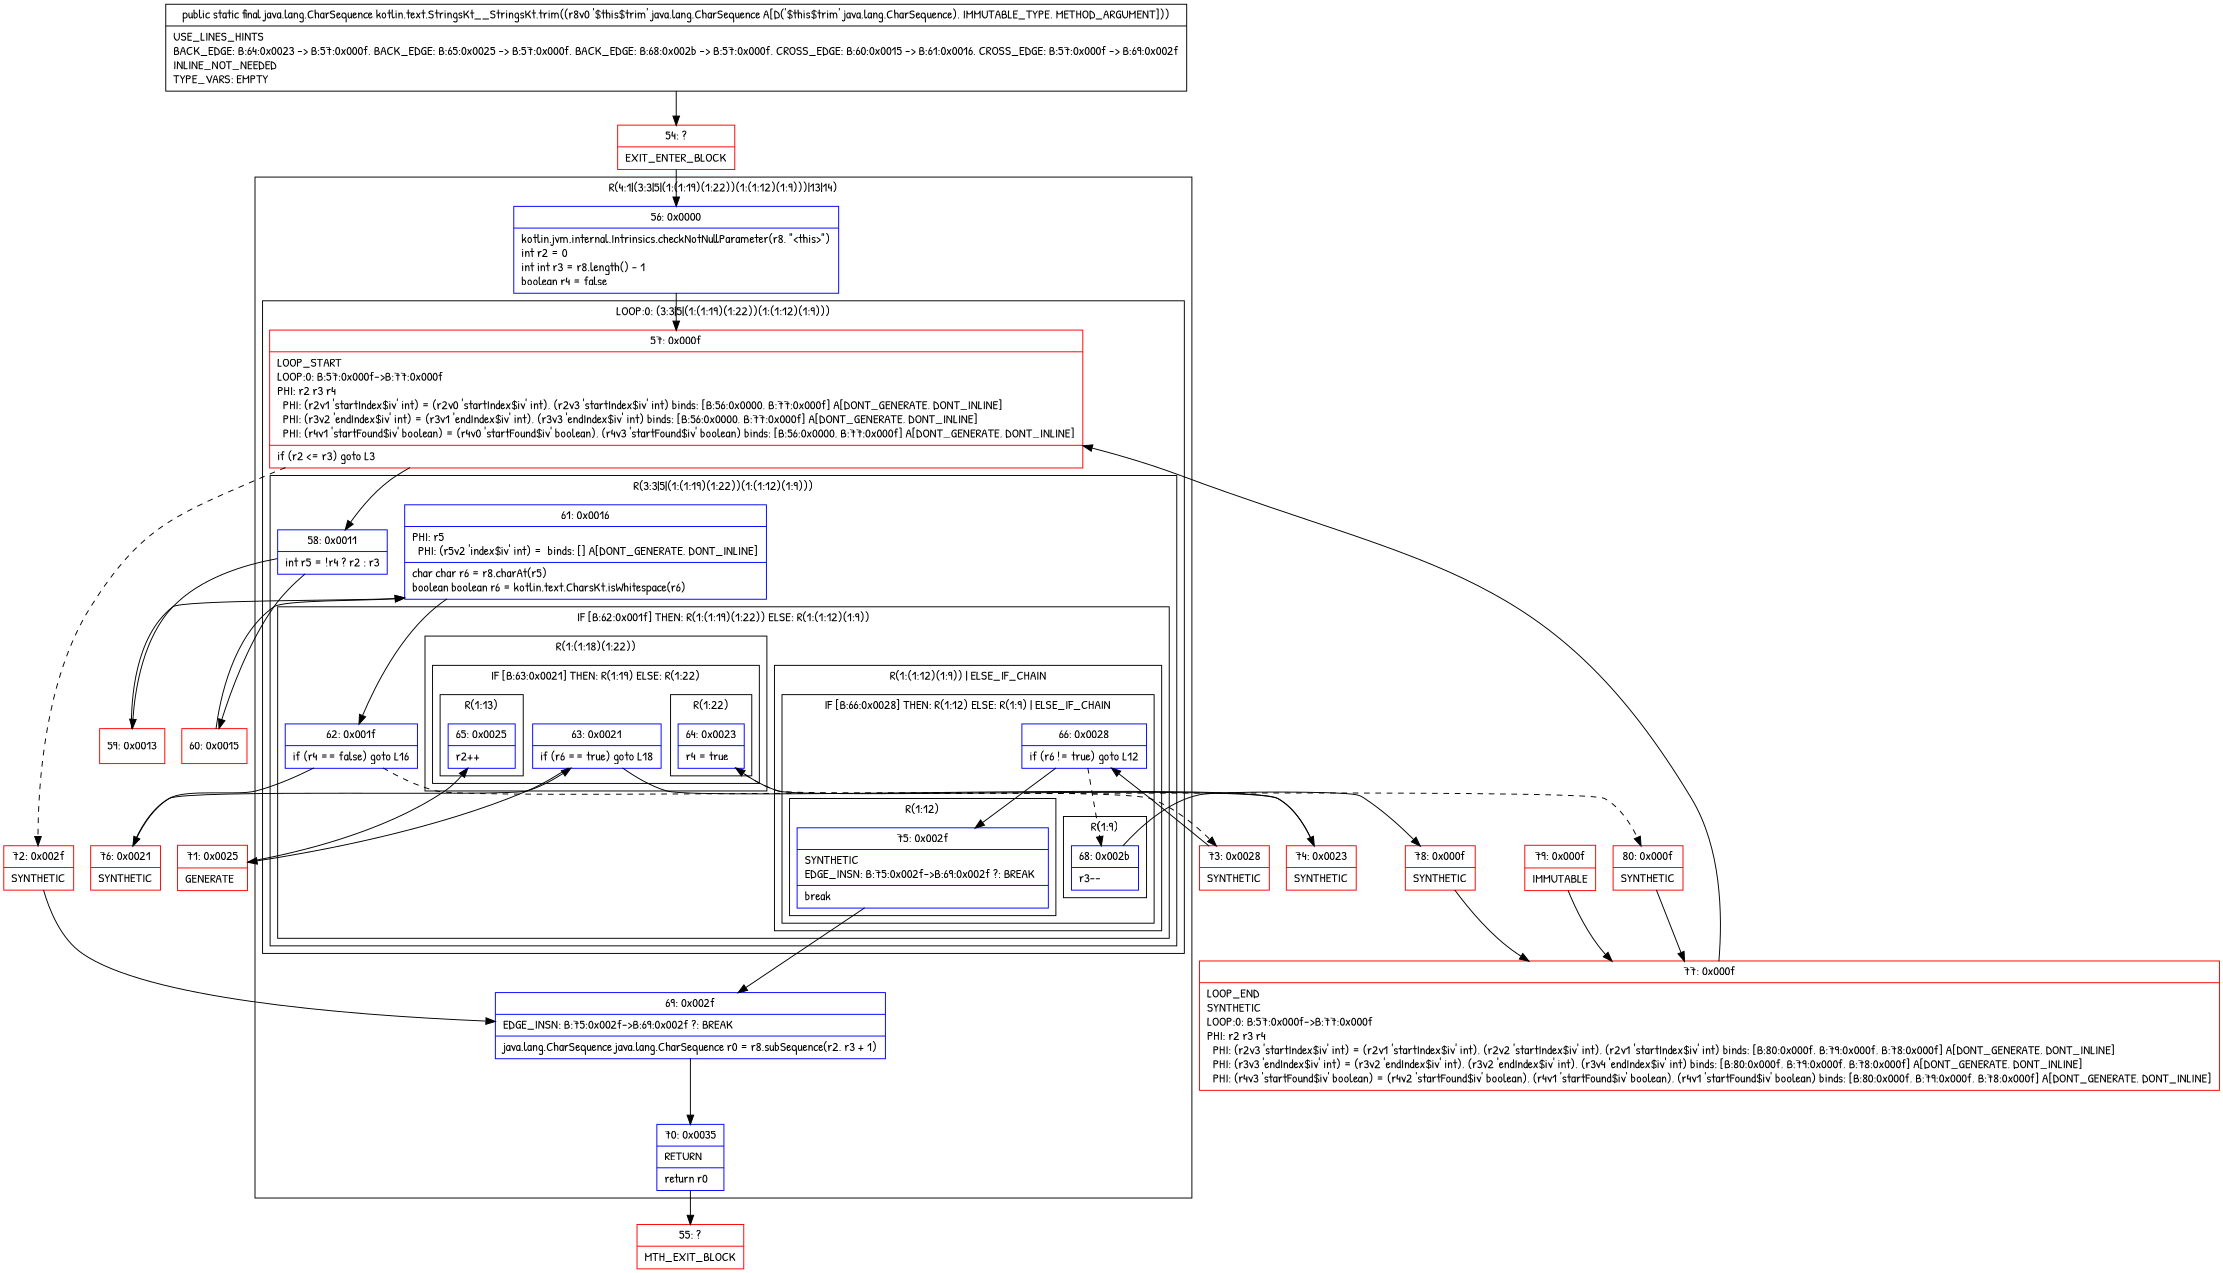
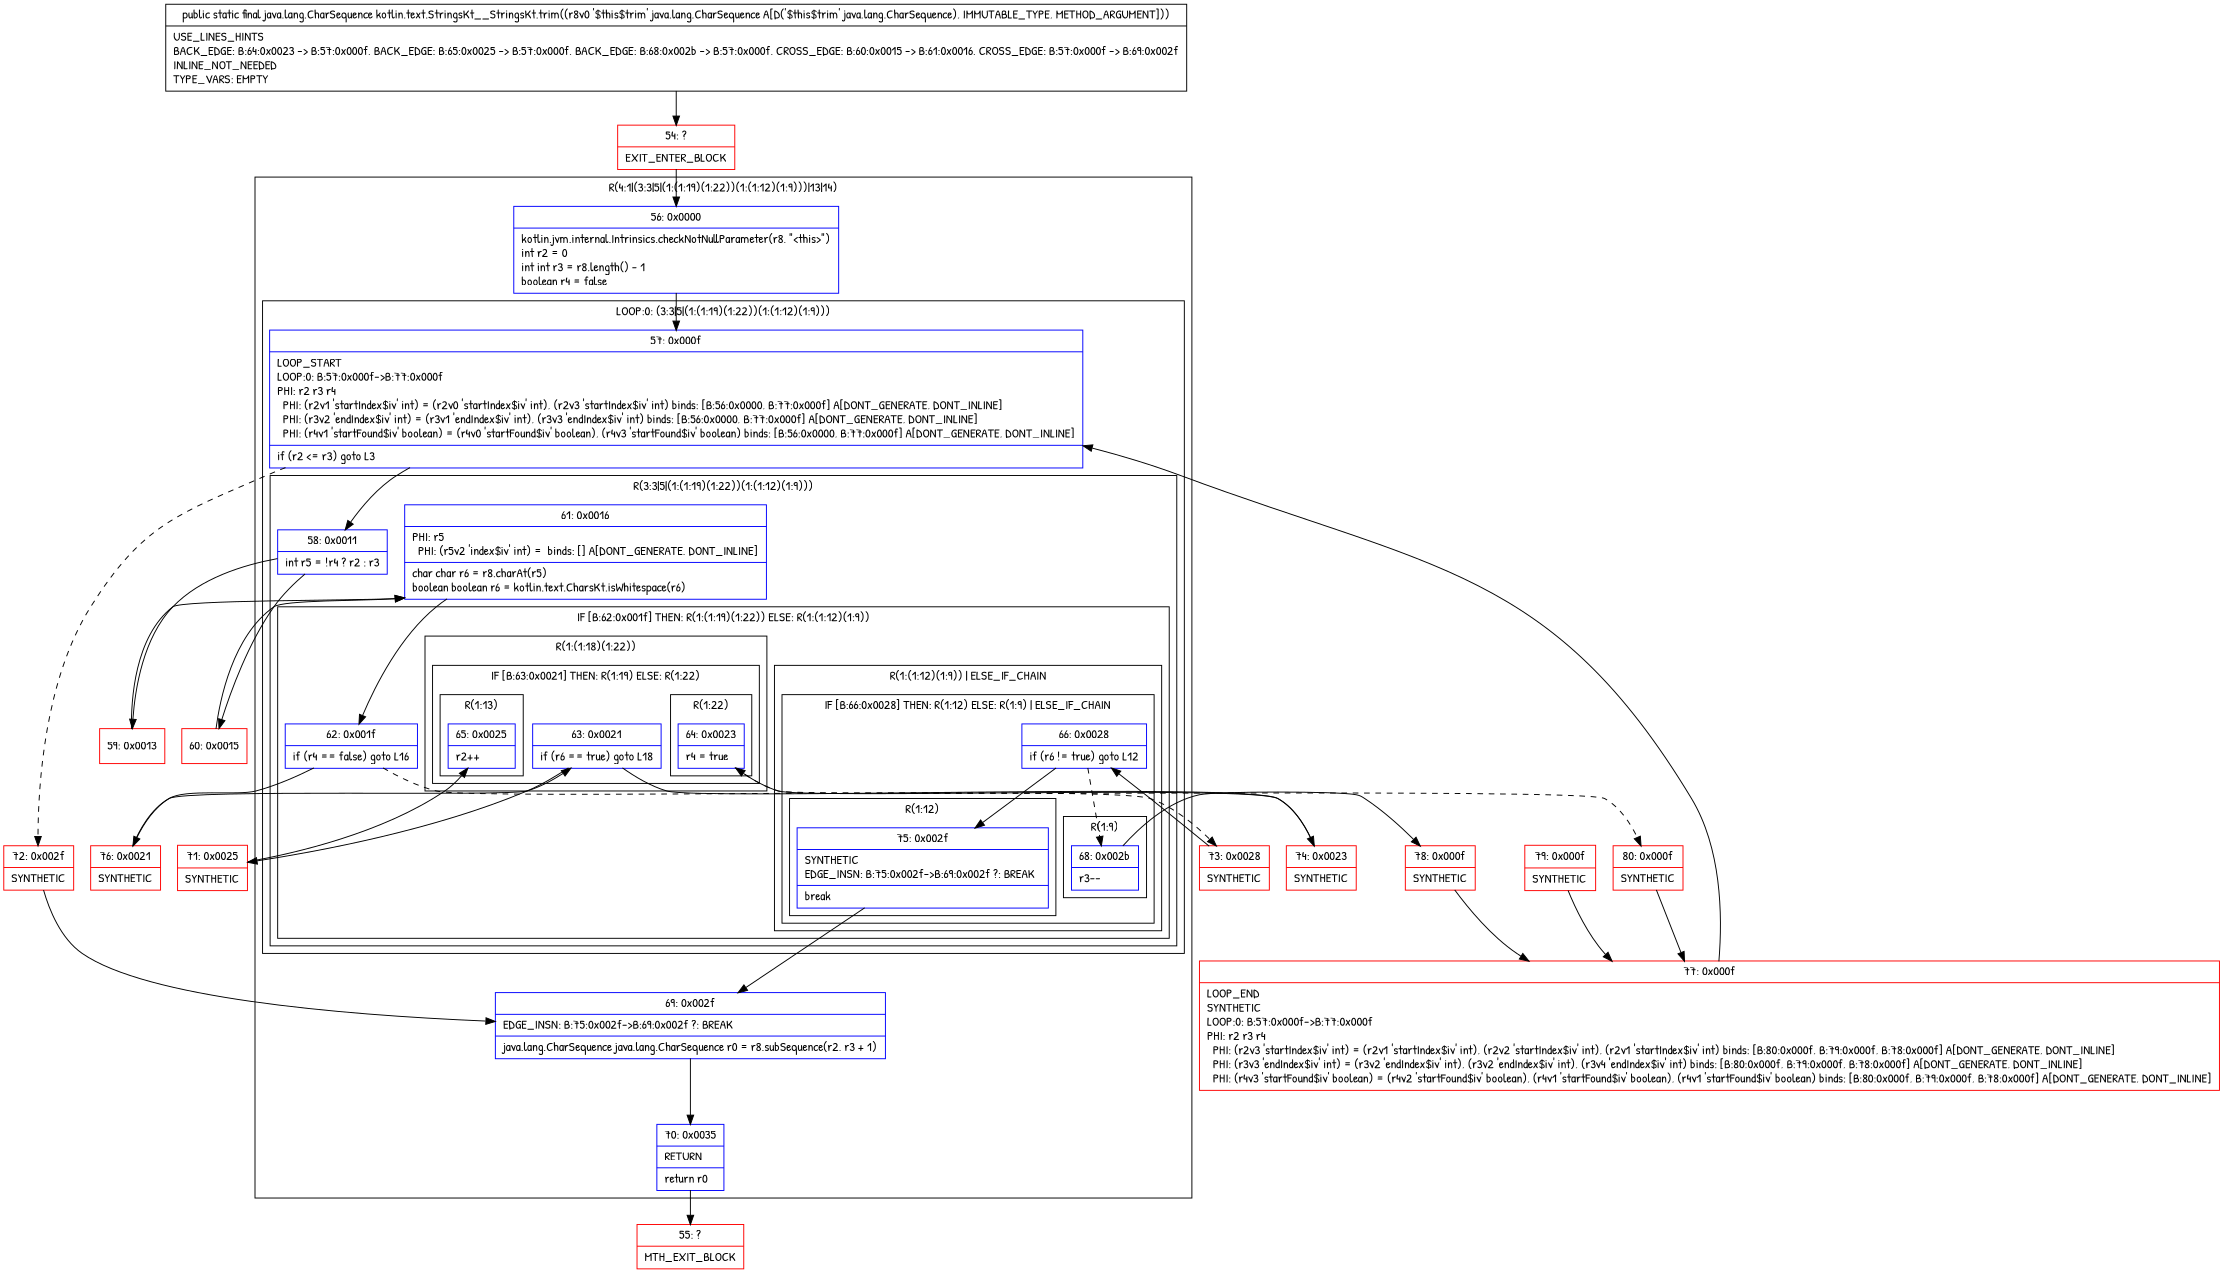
node "57: 0x000f": color red -> blue
node "71: 0x0025": text "GENERATE" -> "SYNTHETIC"
node "79: 0x000f": text "IMMUTABLE" -> "SYNTHETIC"
